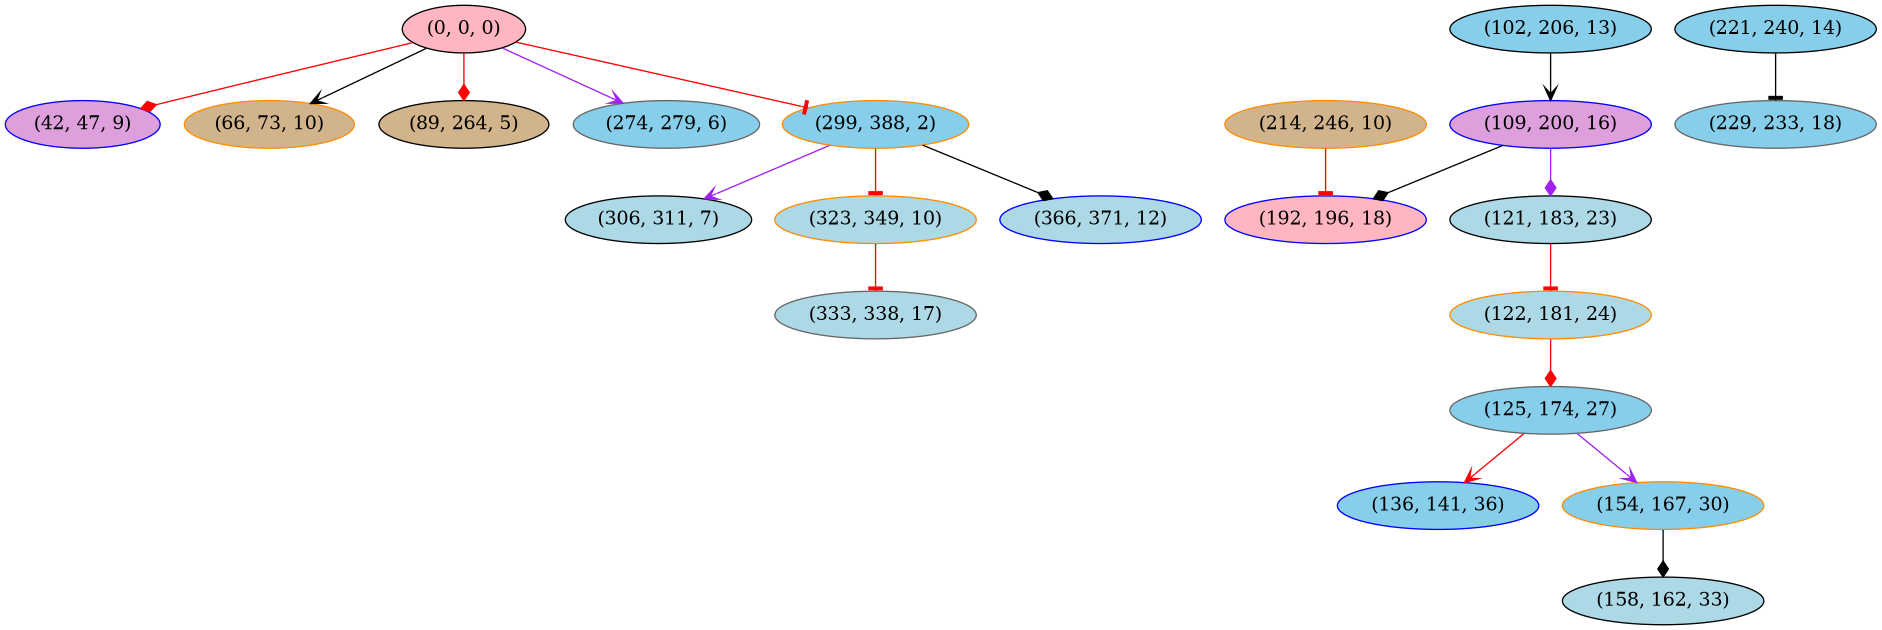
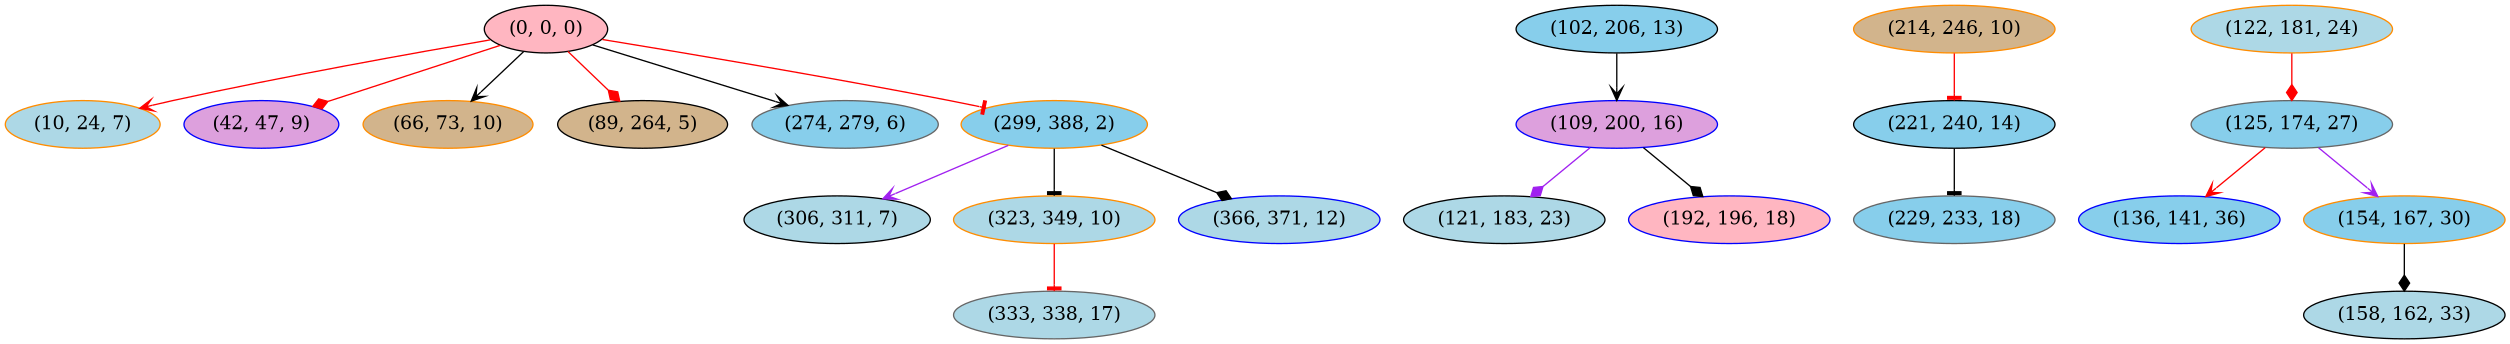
edge "(0, 0, 0)" -> "(274, 279, 6)": color purple -> black
node "(10, 24, 7)": added
edge "(299, 388, 2)" -> "(323, 349, 10)": color red -> black
edge "(214, 246, 10)" -> "(192, 196, 18)": now "(214, 246, 10)" -> "(221, 240, 14)"
edge "(121, 183, 23)" -> "(122, 181, 24)": removed
